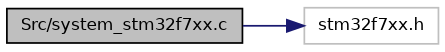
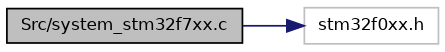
node "stm32f7xx.h": label "stm32f7xx.h" -> "stm32f0xx.h"
